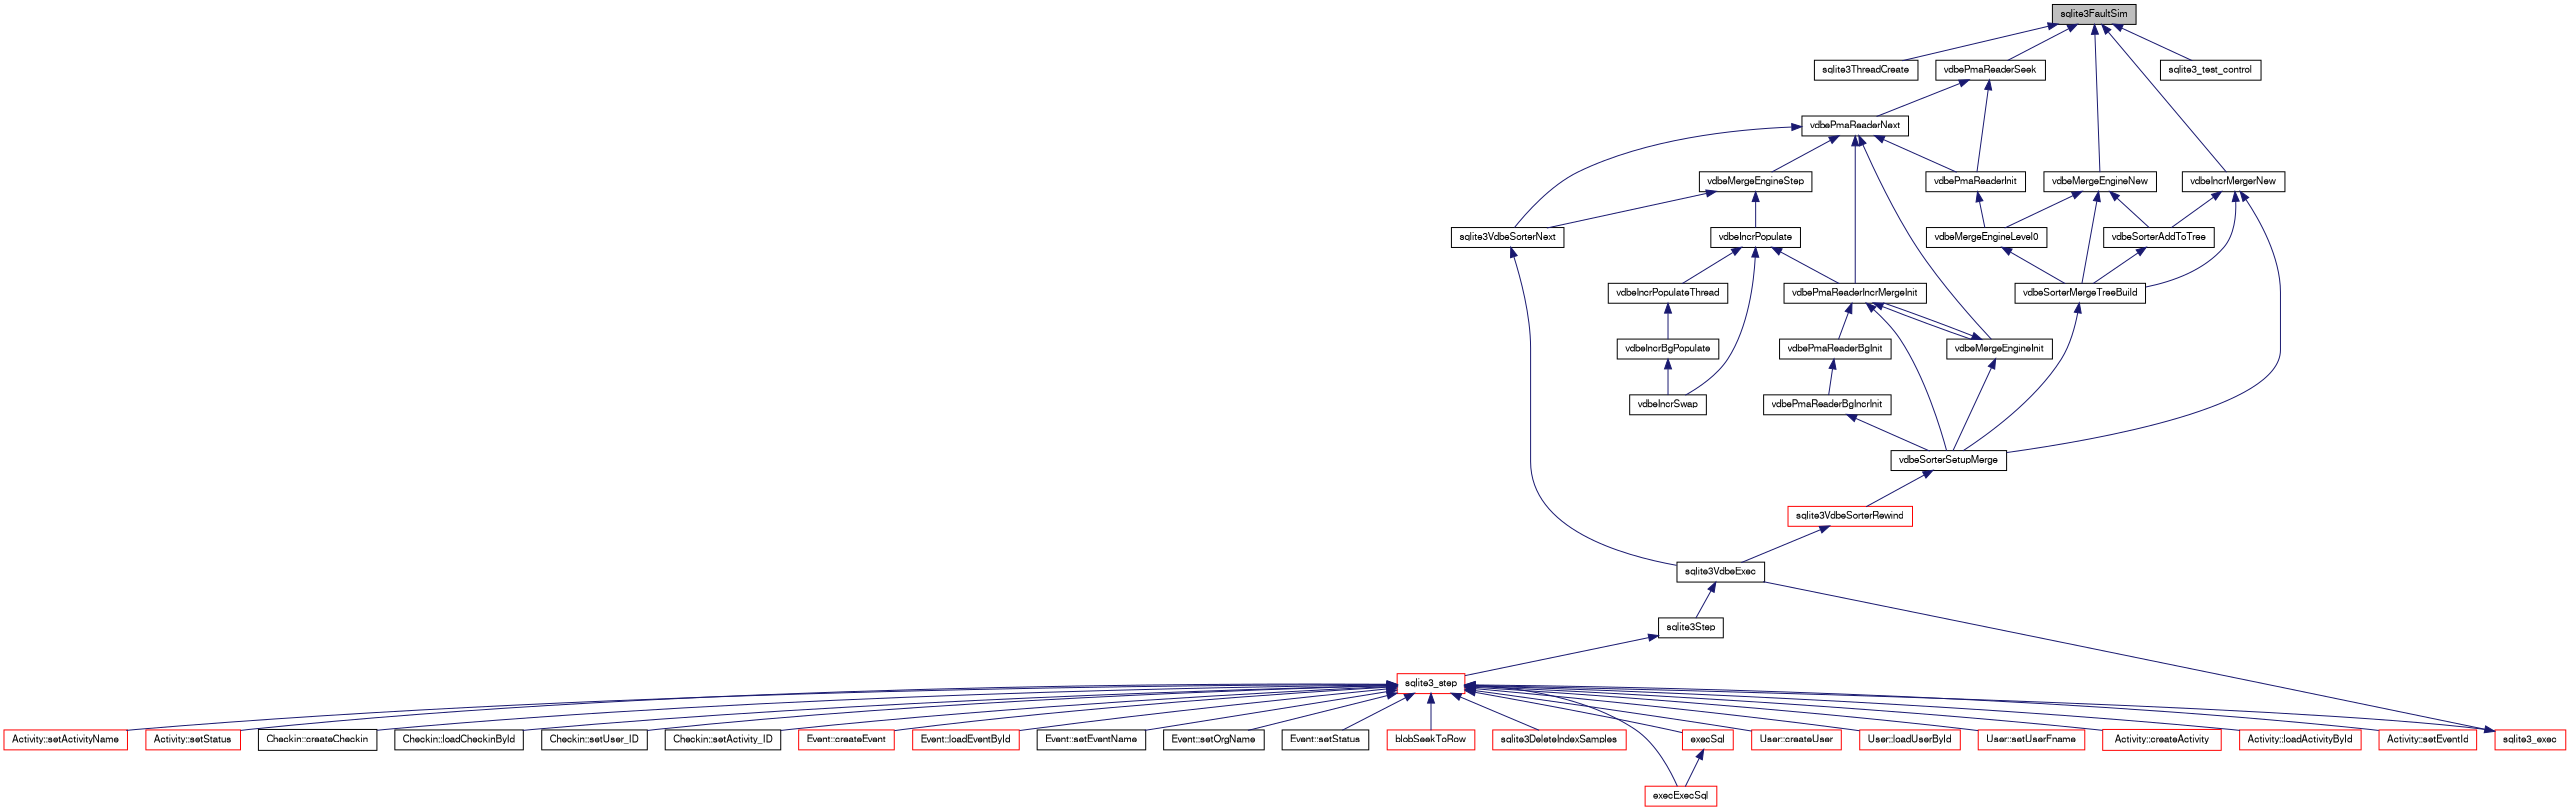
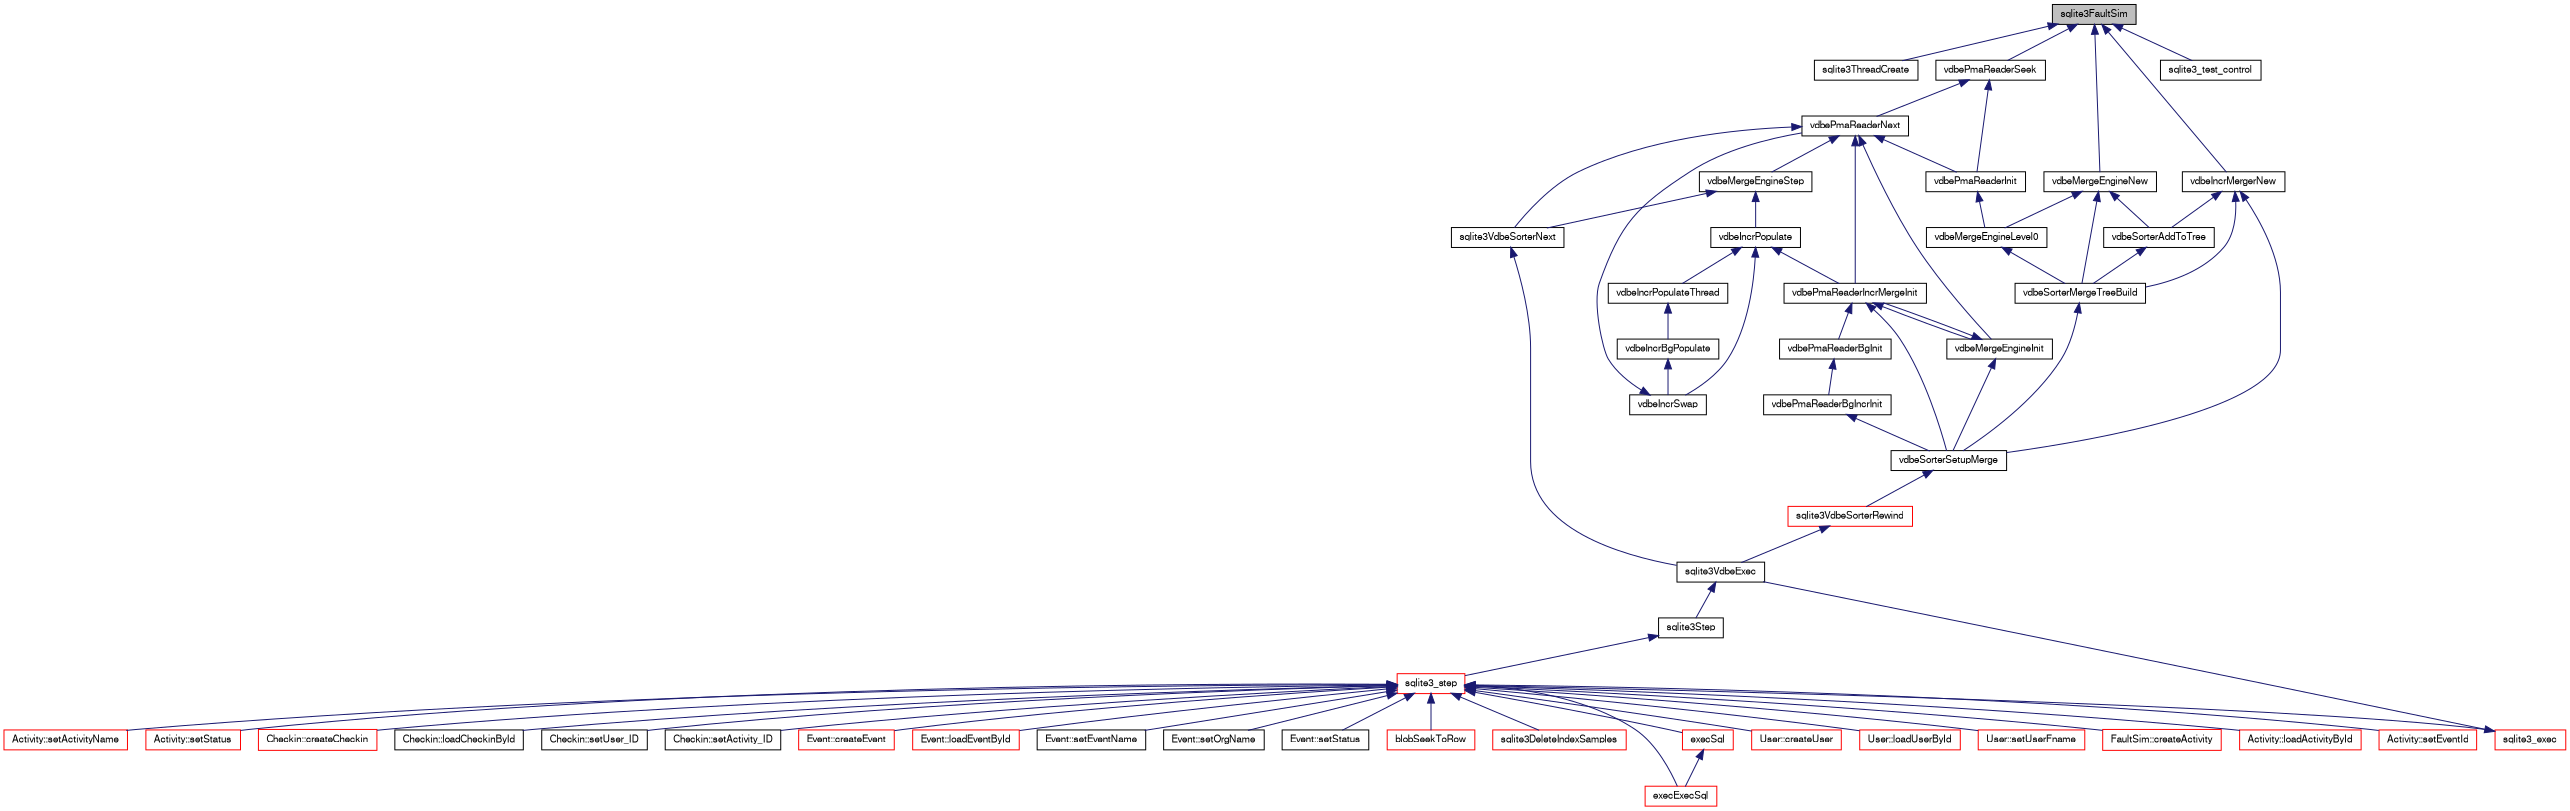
edge "vdbePmaReaderNext" -> "vdbeIncrSwap": added
node "Checkin::createCheckin": color black -> red
node "Activity::createActivity": label "Activity::createActivity" -> "FaultSim::createActivity"
